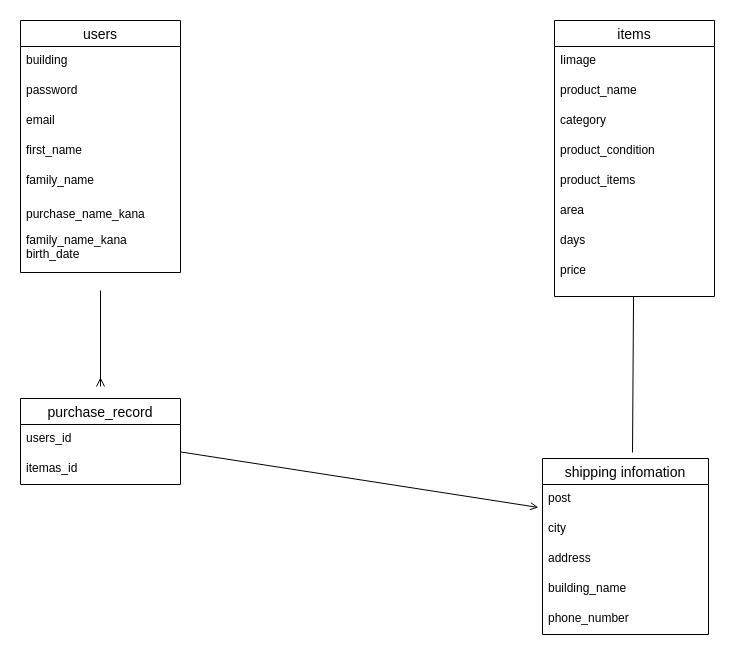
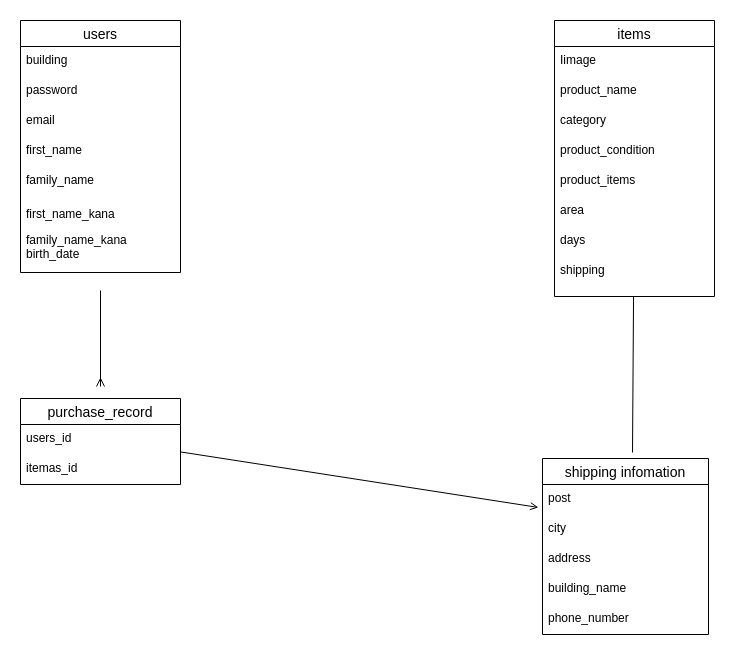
node "purchase_name_kana": label "purchase_name_kana" -> "first_name_kana"
node "price": label "price" -> "shipping"
